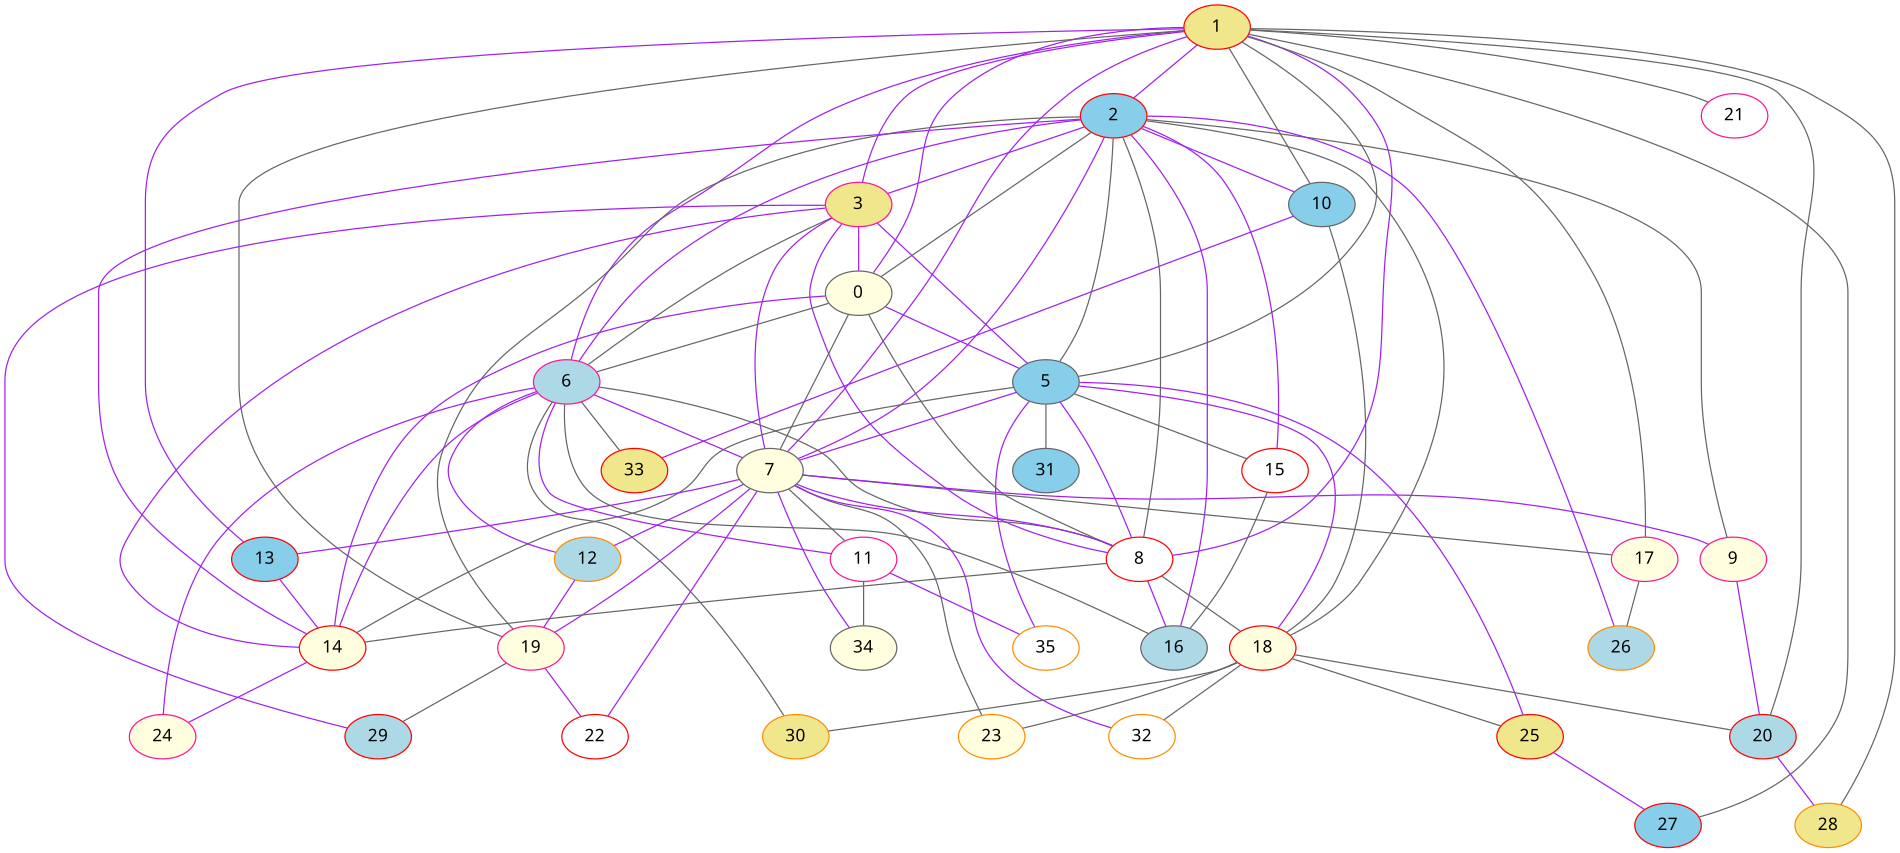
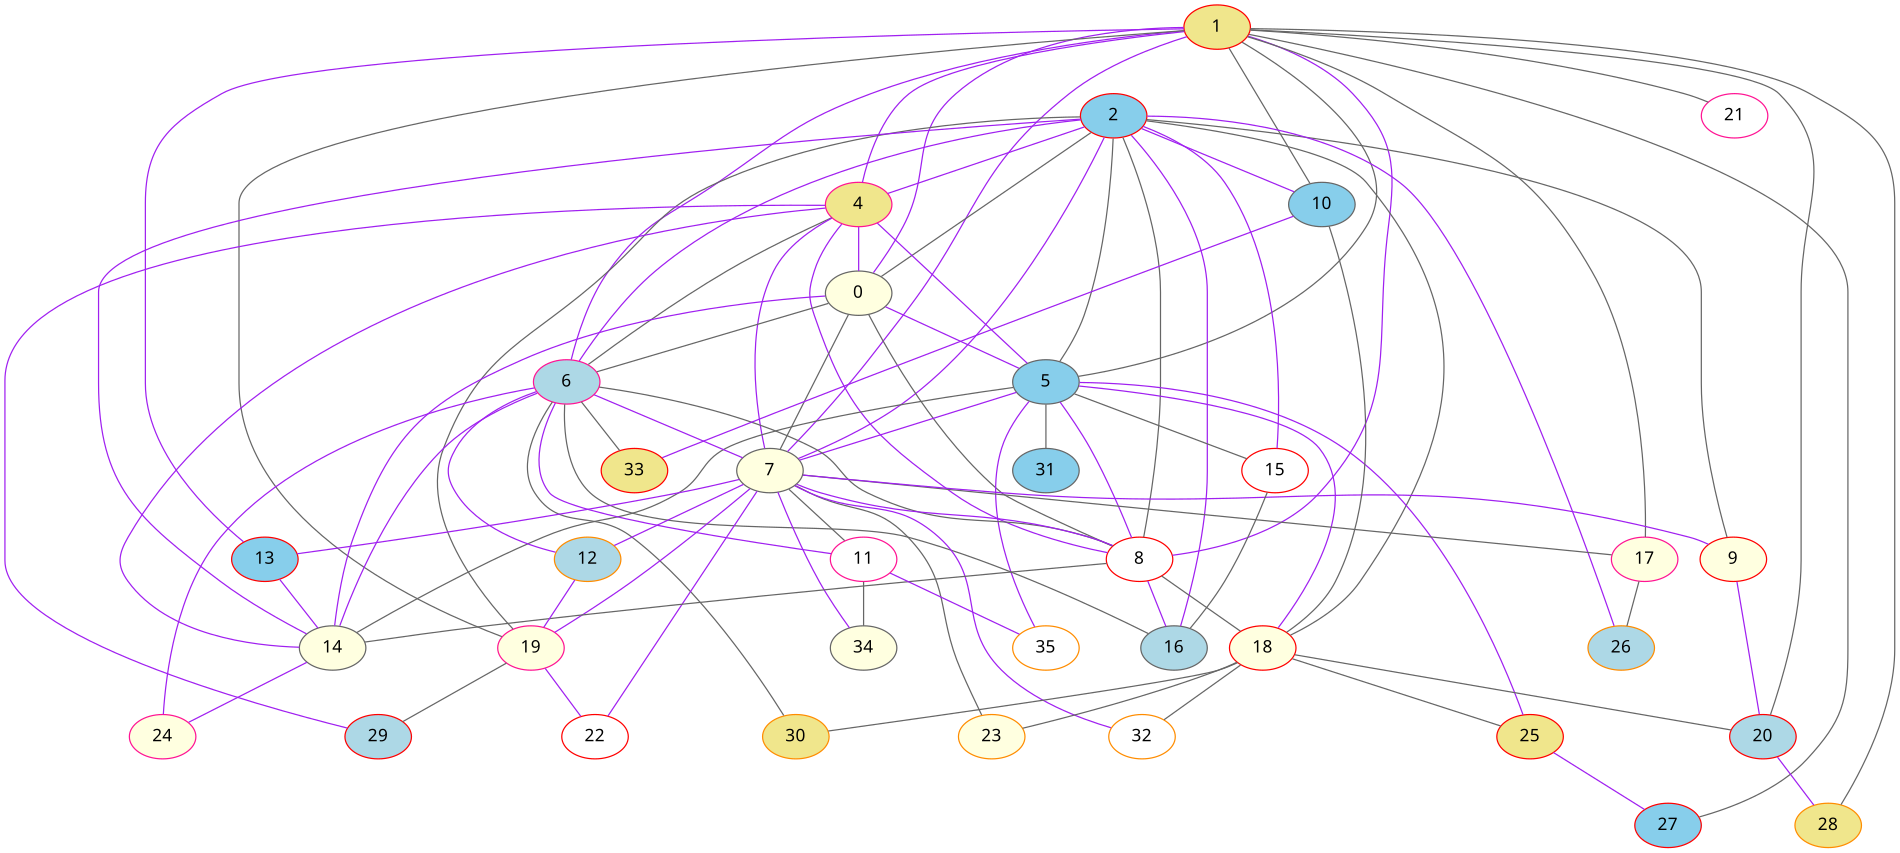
edge "1" -- "2": removed
node "3": label "3" -> "4"
node "9": color deeppink -> red
node "14": color red -> gray40
